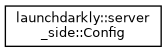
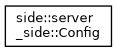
node "launchdarkly::server _side::Config": label "launchdarkly::server _side::Config" -> "side::server _side::Config"
